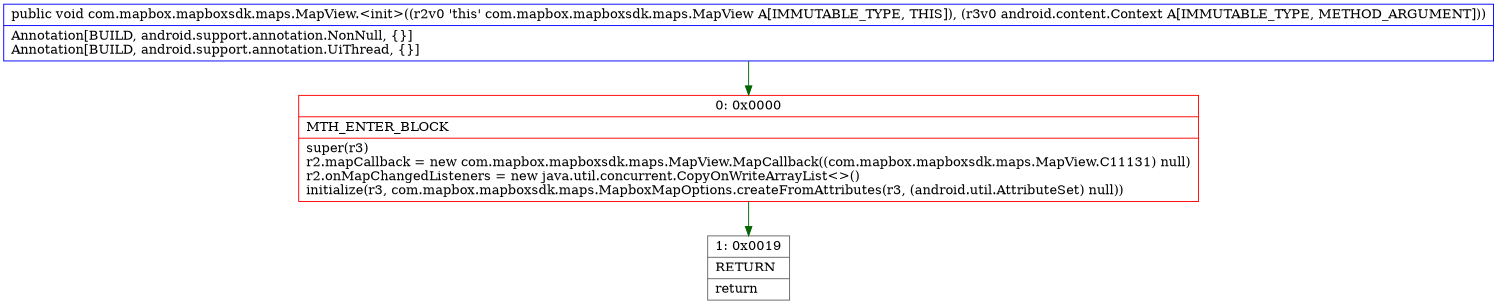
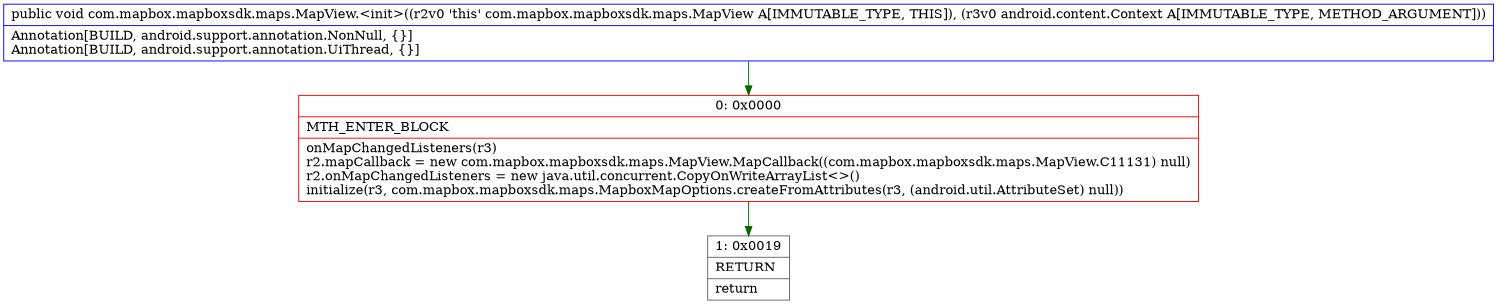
node "0: 0x0000": text "super(r3)" -> "onMapChangedListeners(r3)"
